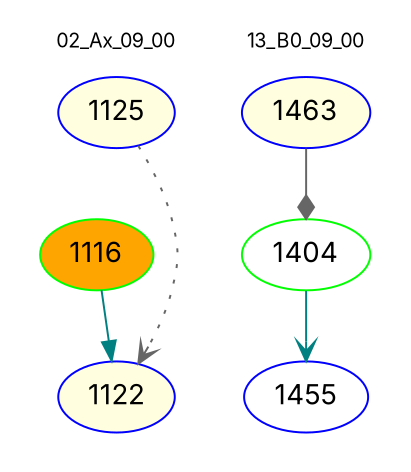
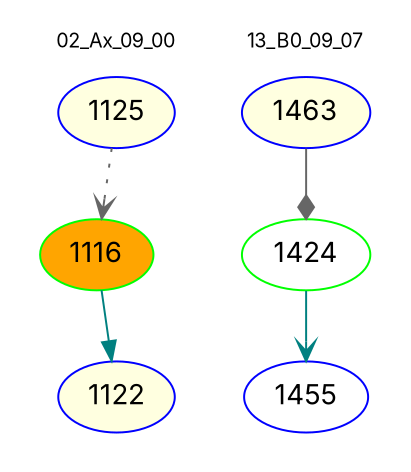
cluster "13_B0_09_00": label "13_B0_09_00" -> "13_B0_09_07"
edge "1125" -> "1122": now "1125" -> "1116"
node "1404": label "1404" -> "1424"
